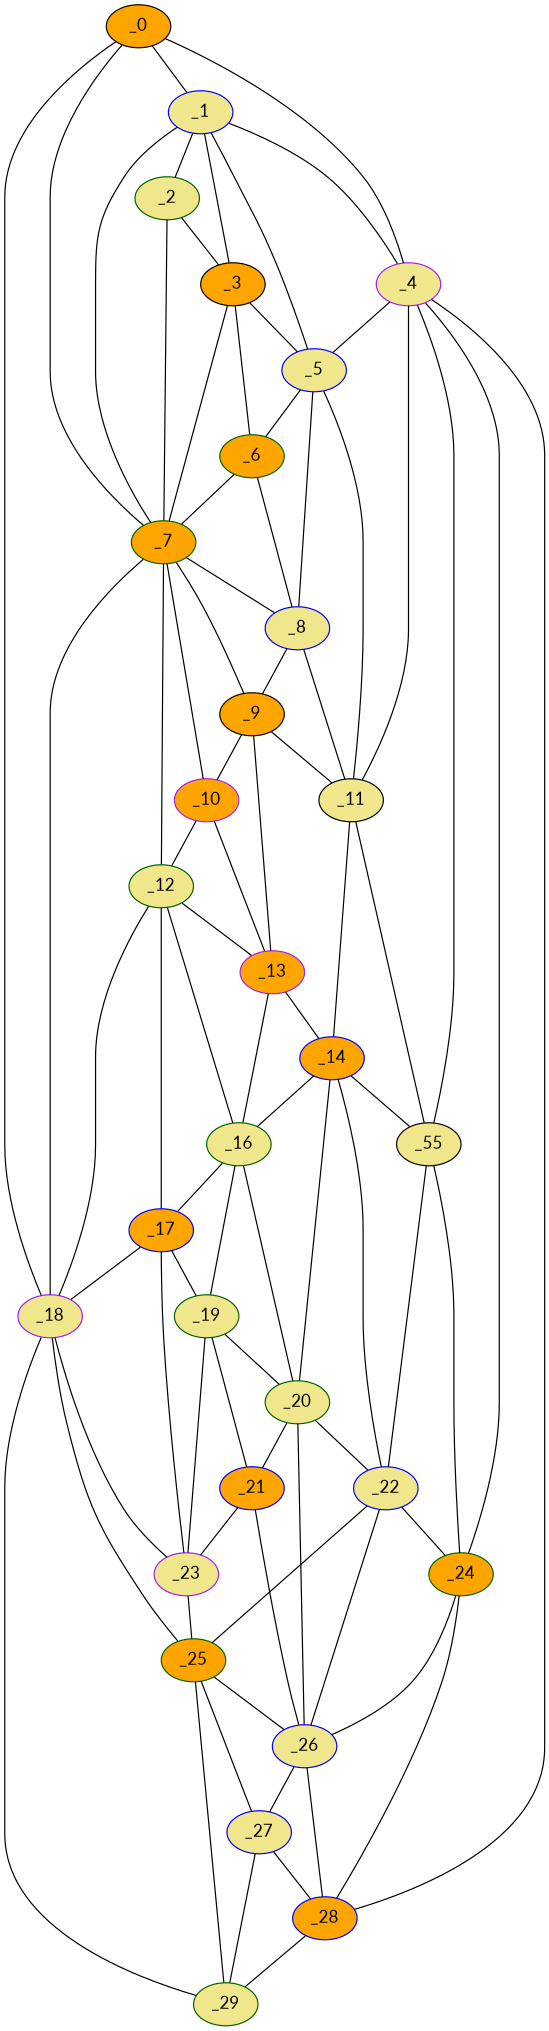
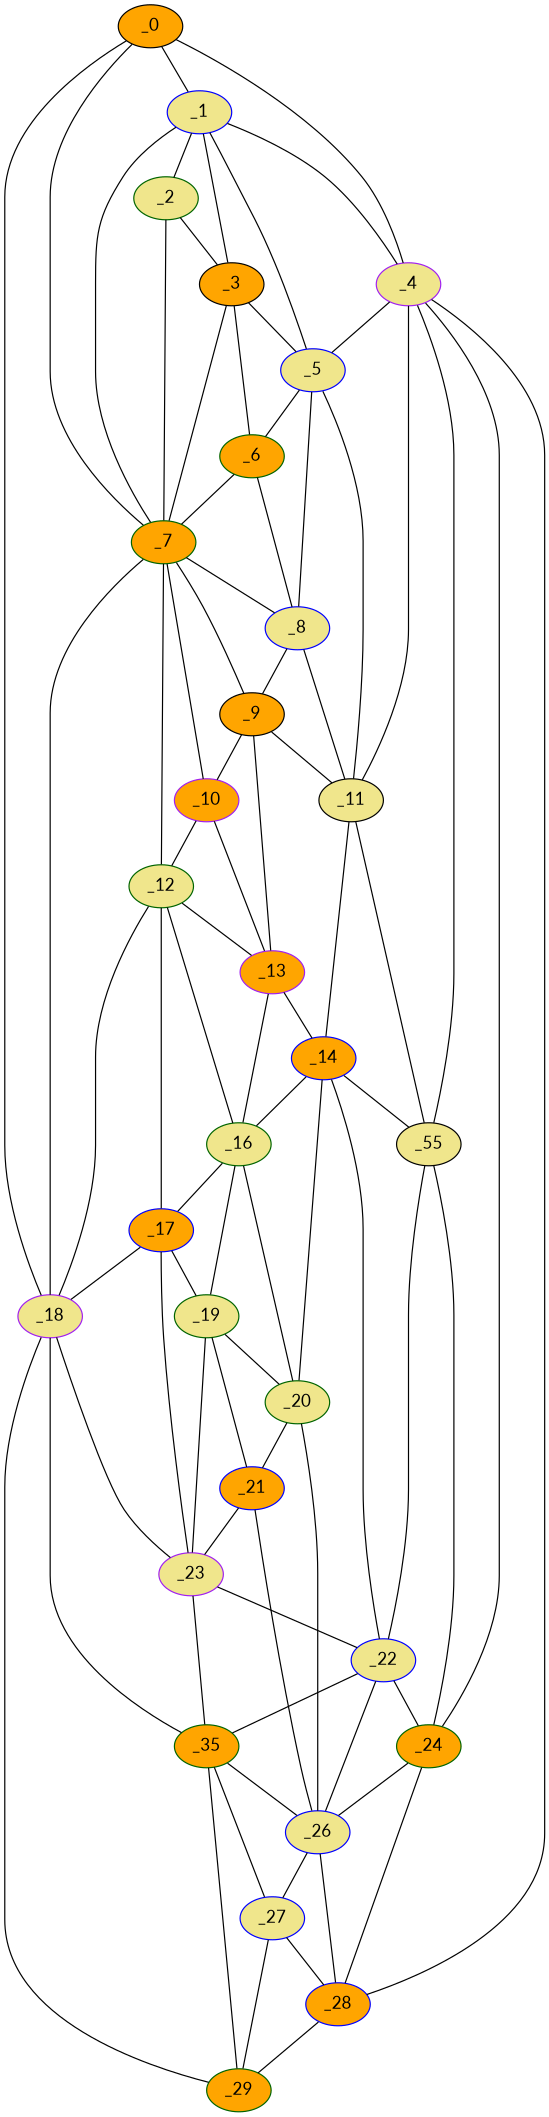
edge "_20" -- "_22": now "_23" -- "_22"
node "_25": label "_25" -> "_35"
node "_29": fillcolor khaki -> orange
